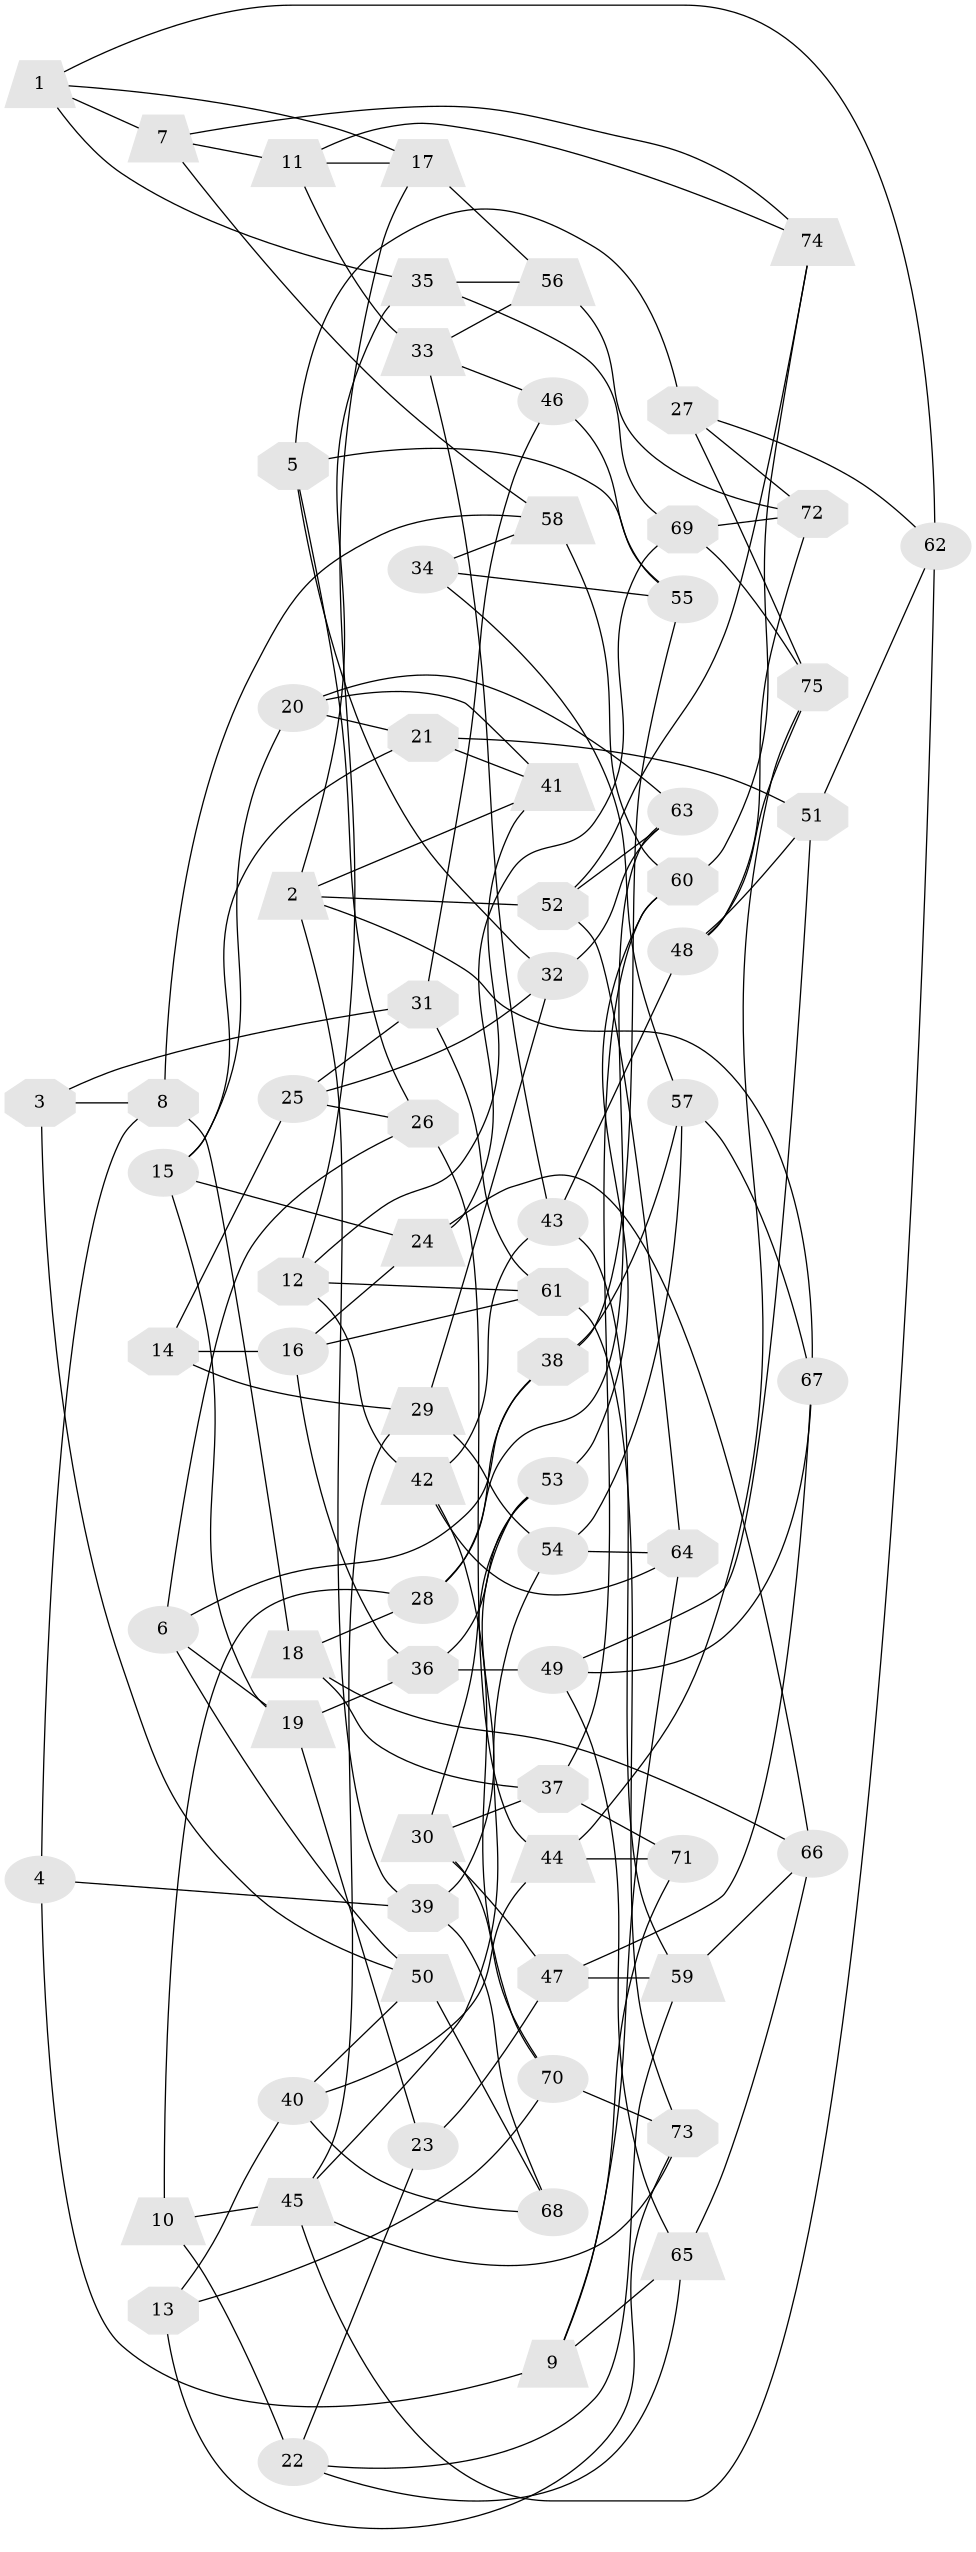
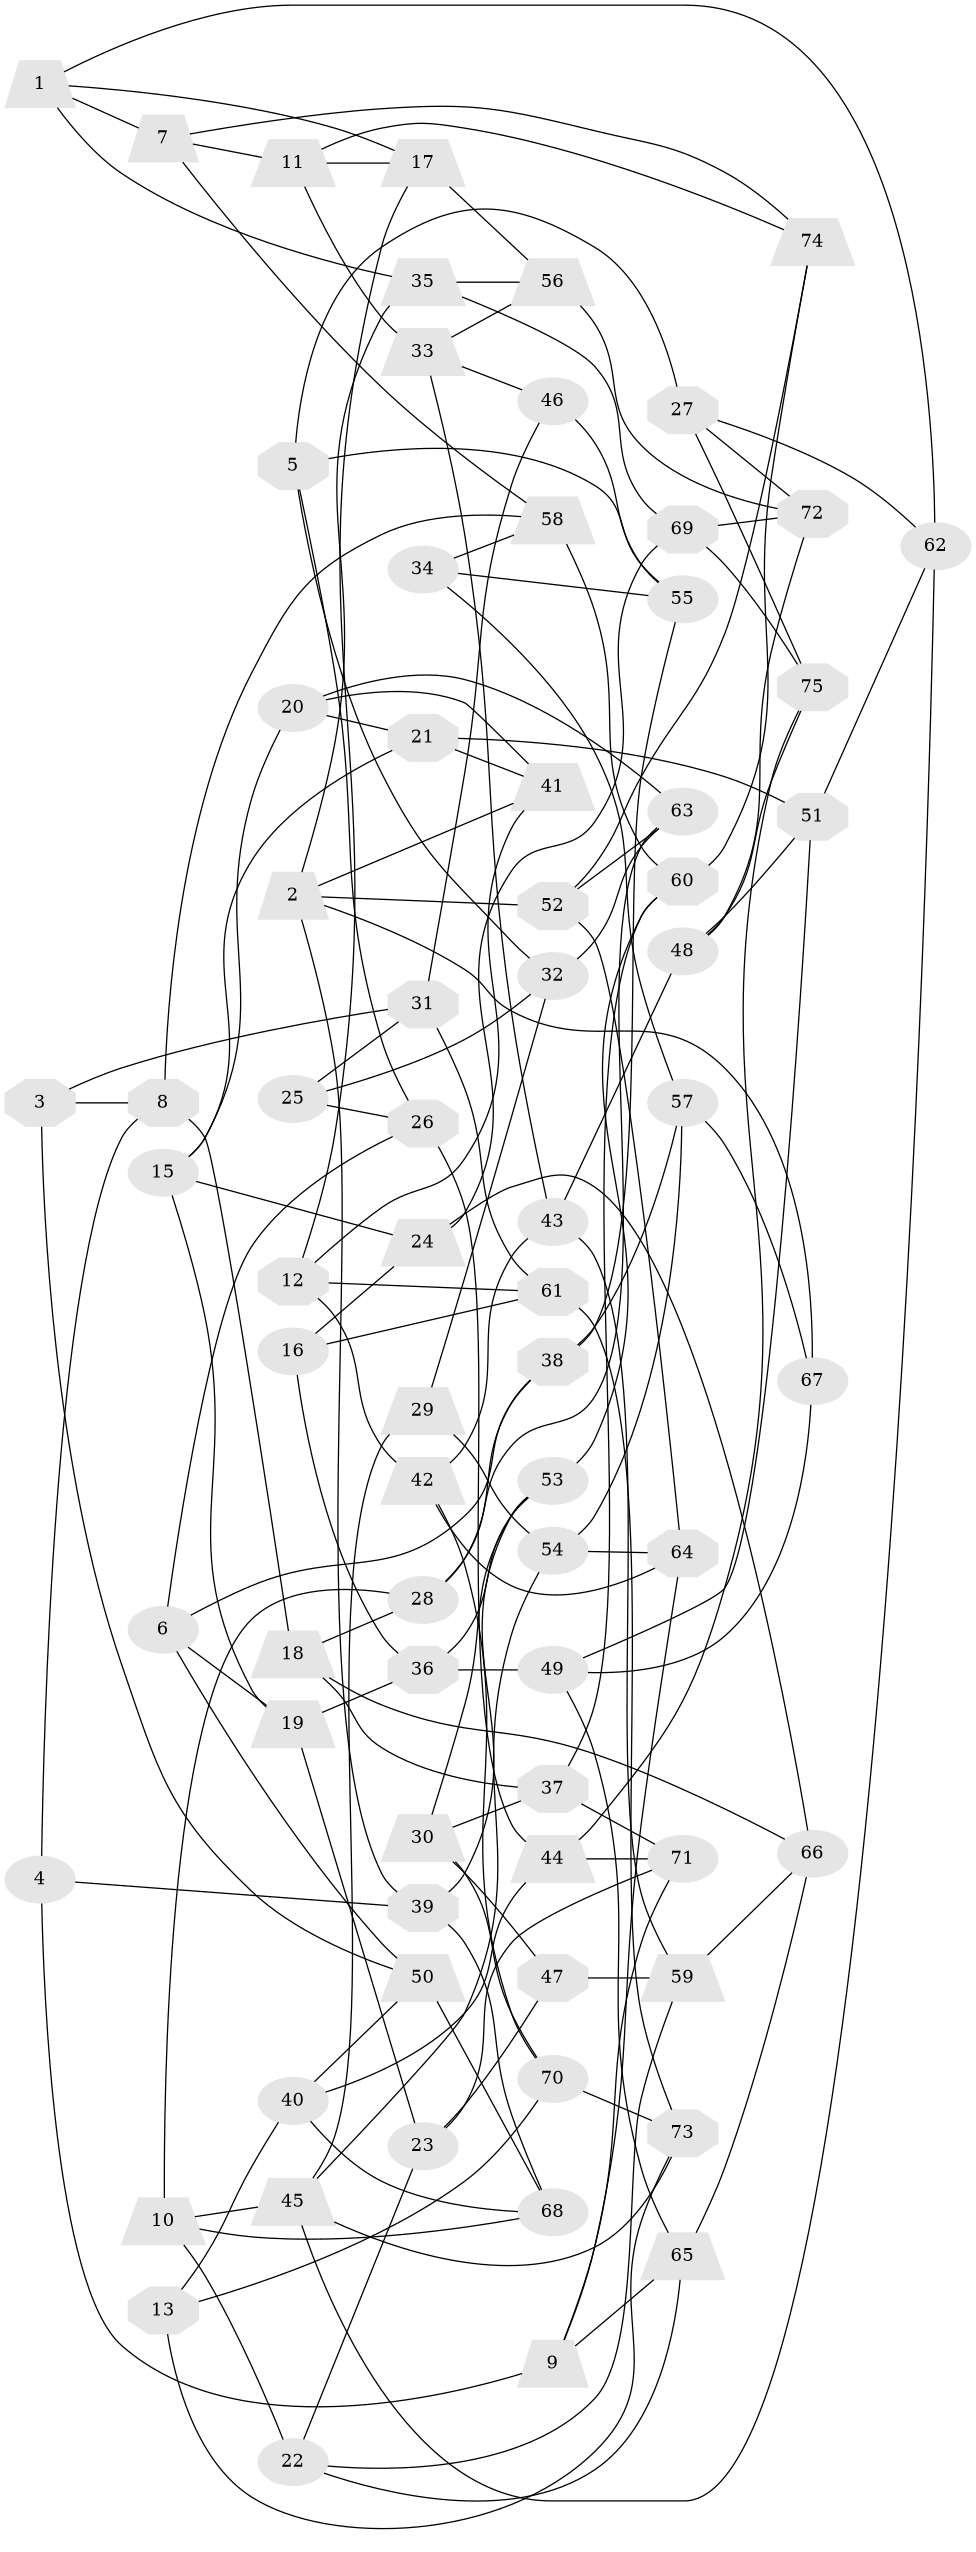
node "14": removed
edge "67" -- "47": removed
edge "71" -- "23": added
edge "68" -- "10": added
